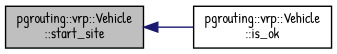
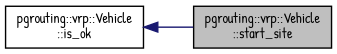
edge "pgrouting::vrp::Vehicle ::is_ok" -> "pgrouting::vrp::Vehicle ::start_site": reversed
